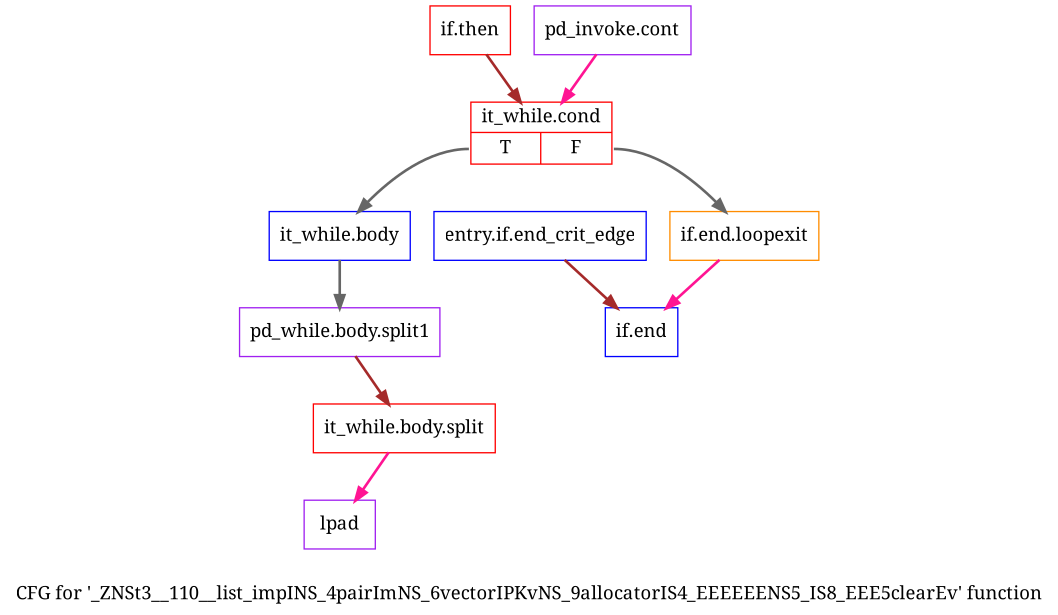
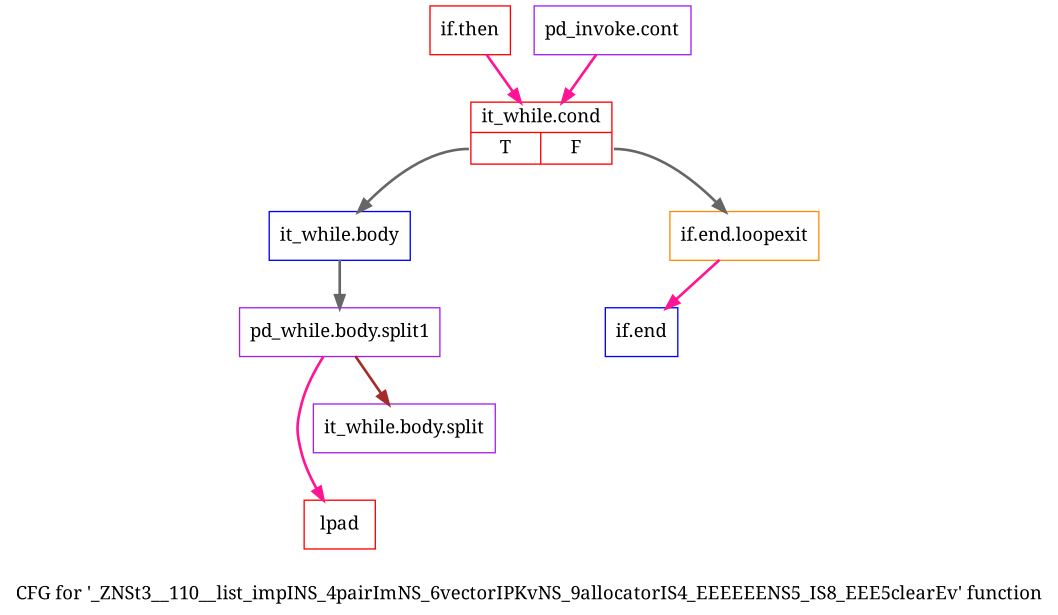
edge "if.then" -> "it_while.cond": color brown -> deeppink
node "entry.if.end_crit_edge": removed
node "it_while.body.split": color red -> purple
edge "it_while.body.split" -> "lpad": now "pd_while.body.split1" -> "lpad"
node "lpad": color purple -> red
